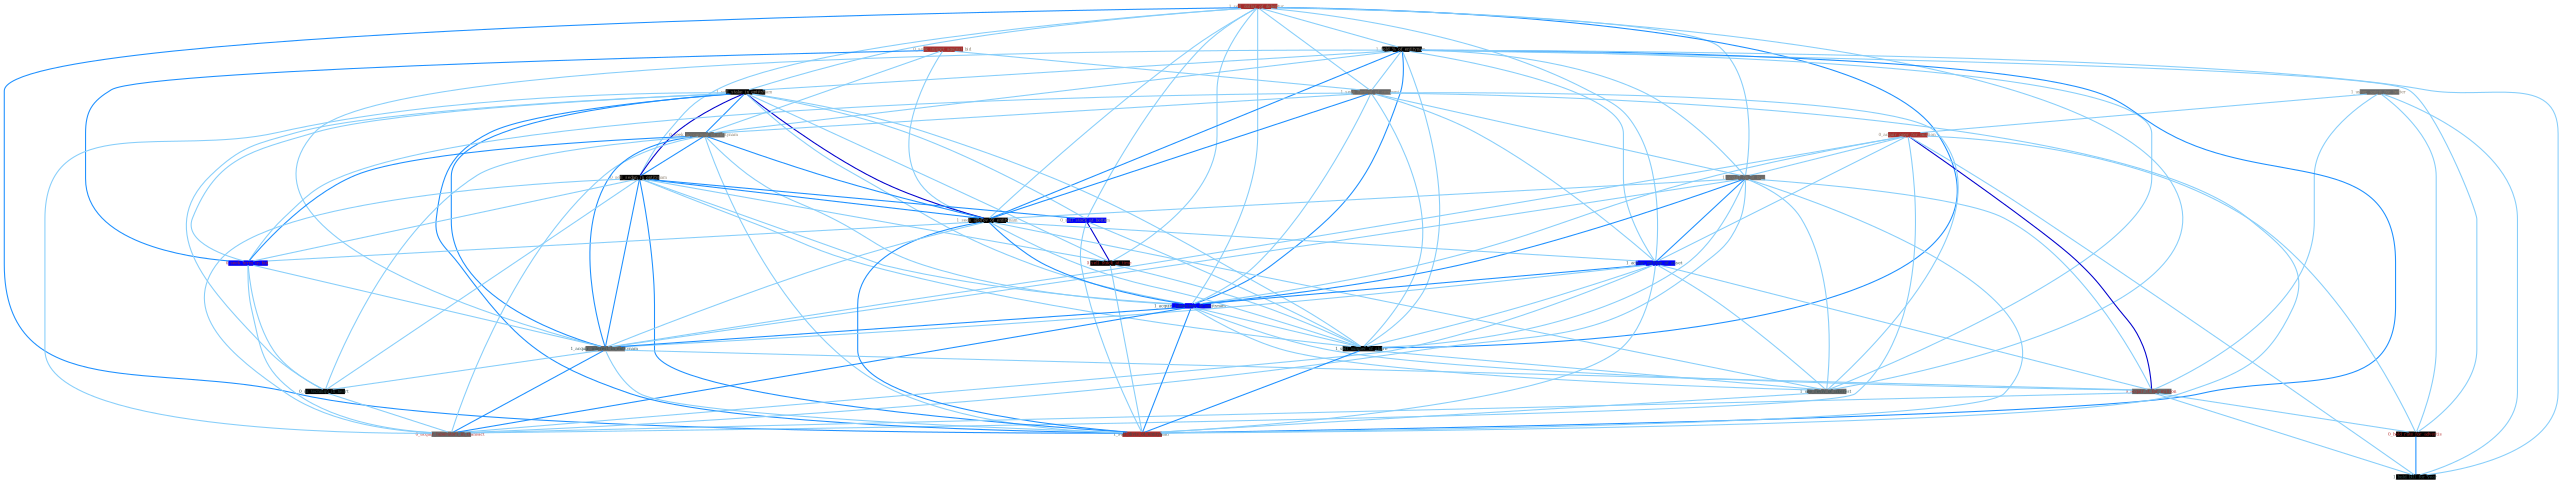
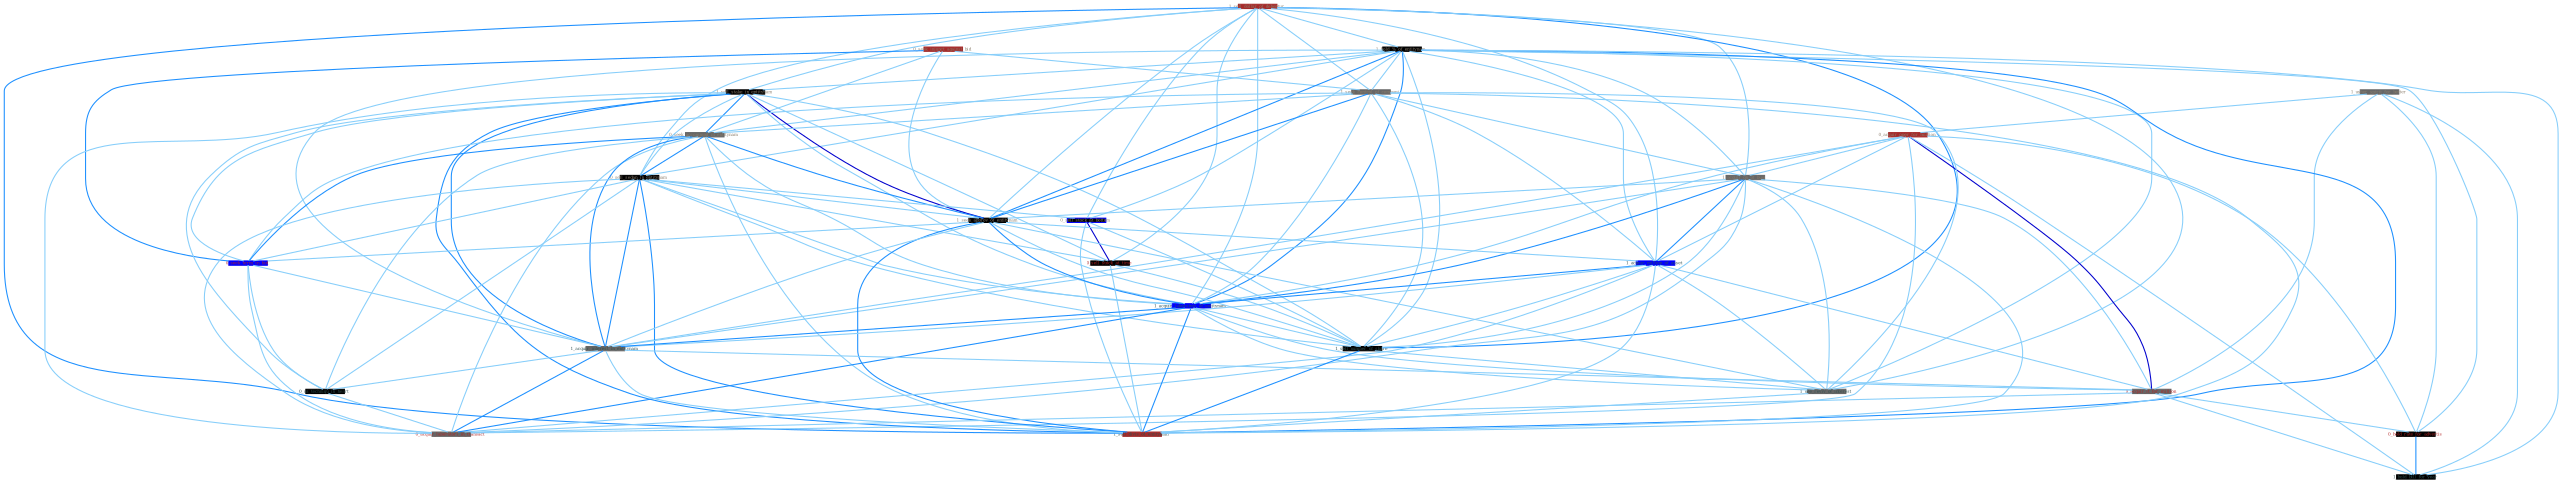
edge "1_sell_stake_in_entitynam" -- "0_sell_sedan_in_entitynam": color #0000cd -> #87cefa
edge "1_hold_%_of_entitynam" -- "0_sell_sedan_in_entitynam": added
edge "1_sell_stake_in_entitynam" -- "0_sell_stock_at_bottom": now "1_hold_%_of_entitynam" -- "0_sell_stock_at_bottom"
edge "0_sell_sedan_in_entitynam" -- "0_sell_stock_at_bottom": color #1e90ff -> #87cefa
edge "0_sell_sedan_in_entitynam" -- "1_seek_approv_of_entitynam": color #1e90ff -> #87cefa
node "0_sell_stock_at_bottom": fillcolor blue -> black
